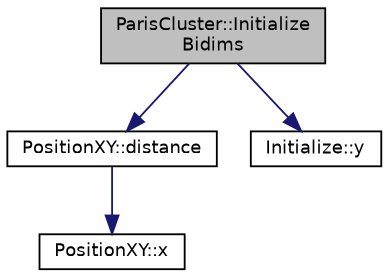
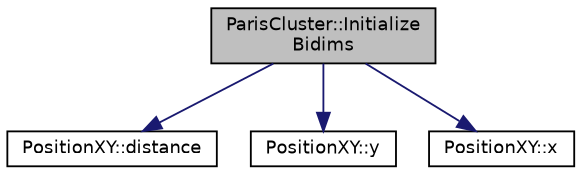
node "Initialize::y": label "Initialize::y" -> "PositionXY::y"
edge "PositionXY::distance" -> "PositionXY::x": now "ParisCluster::Initialize Bidims" -> "PositionXY::x"
